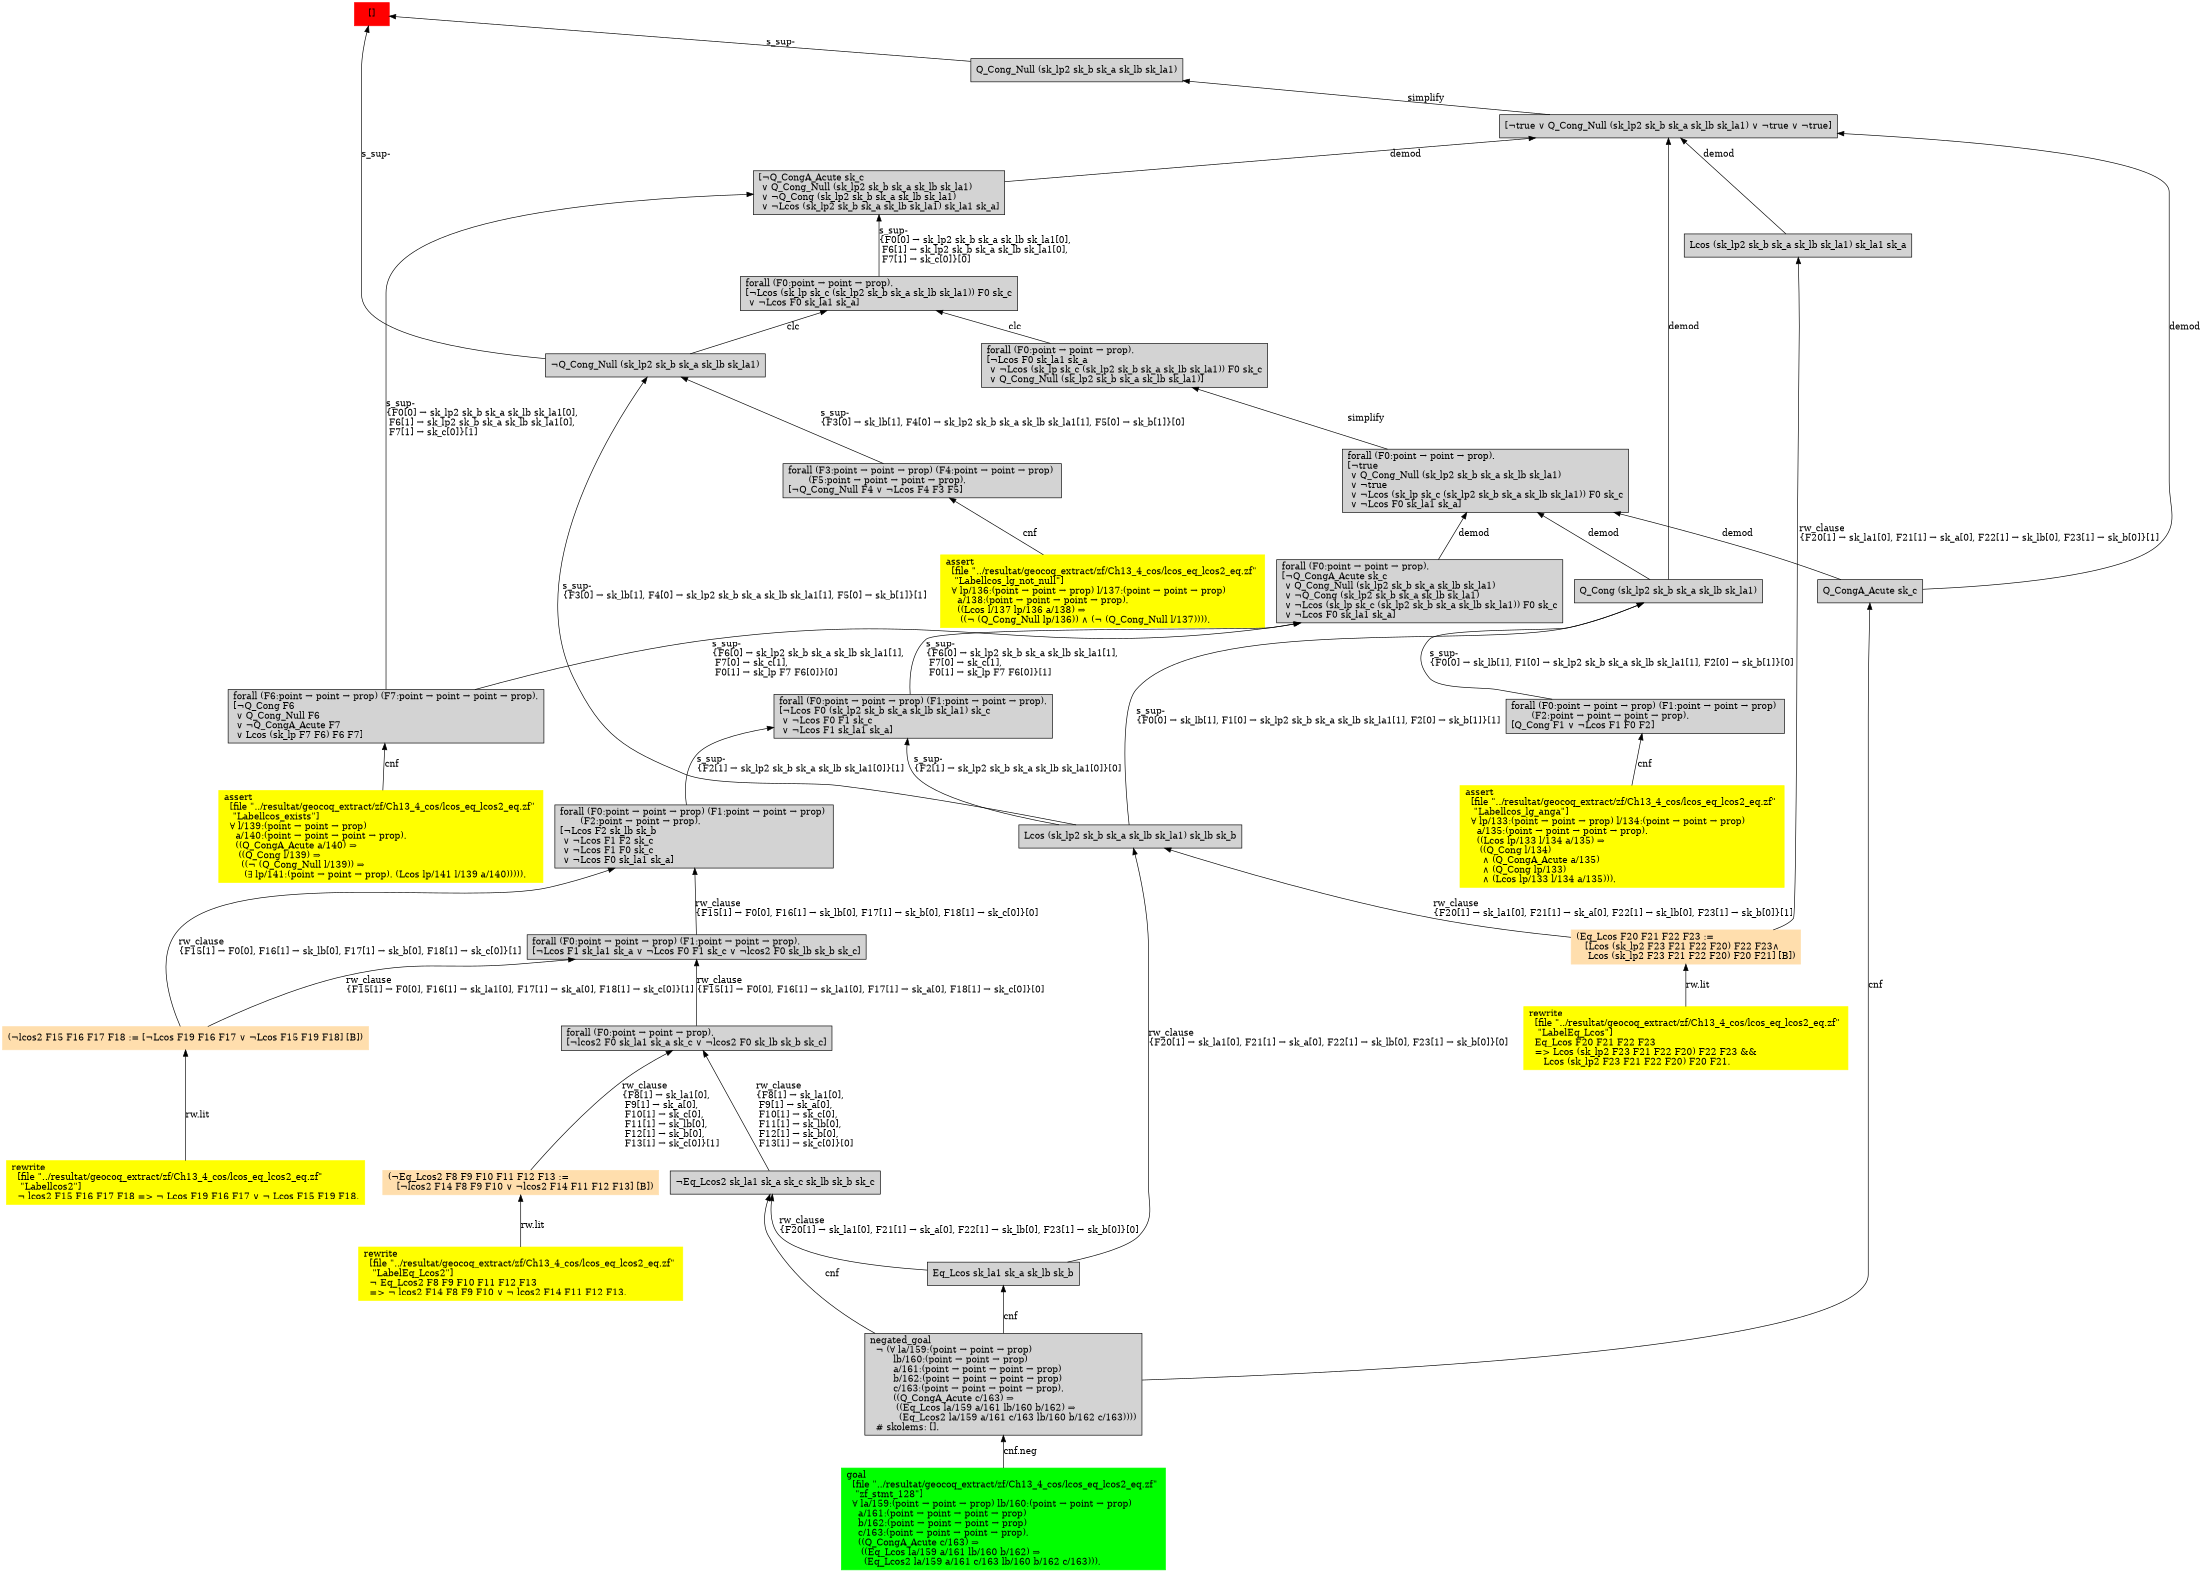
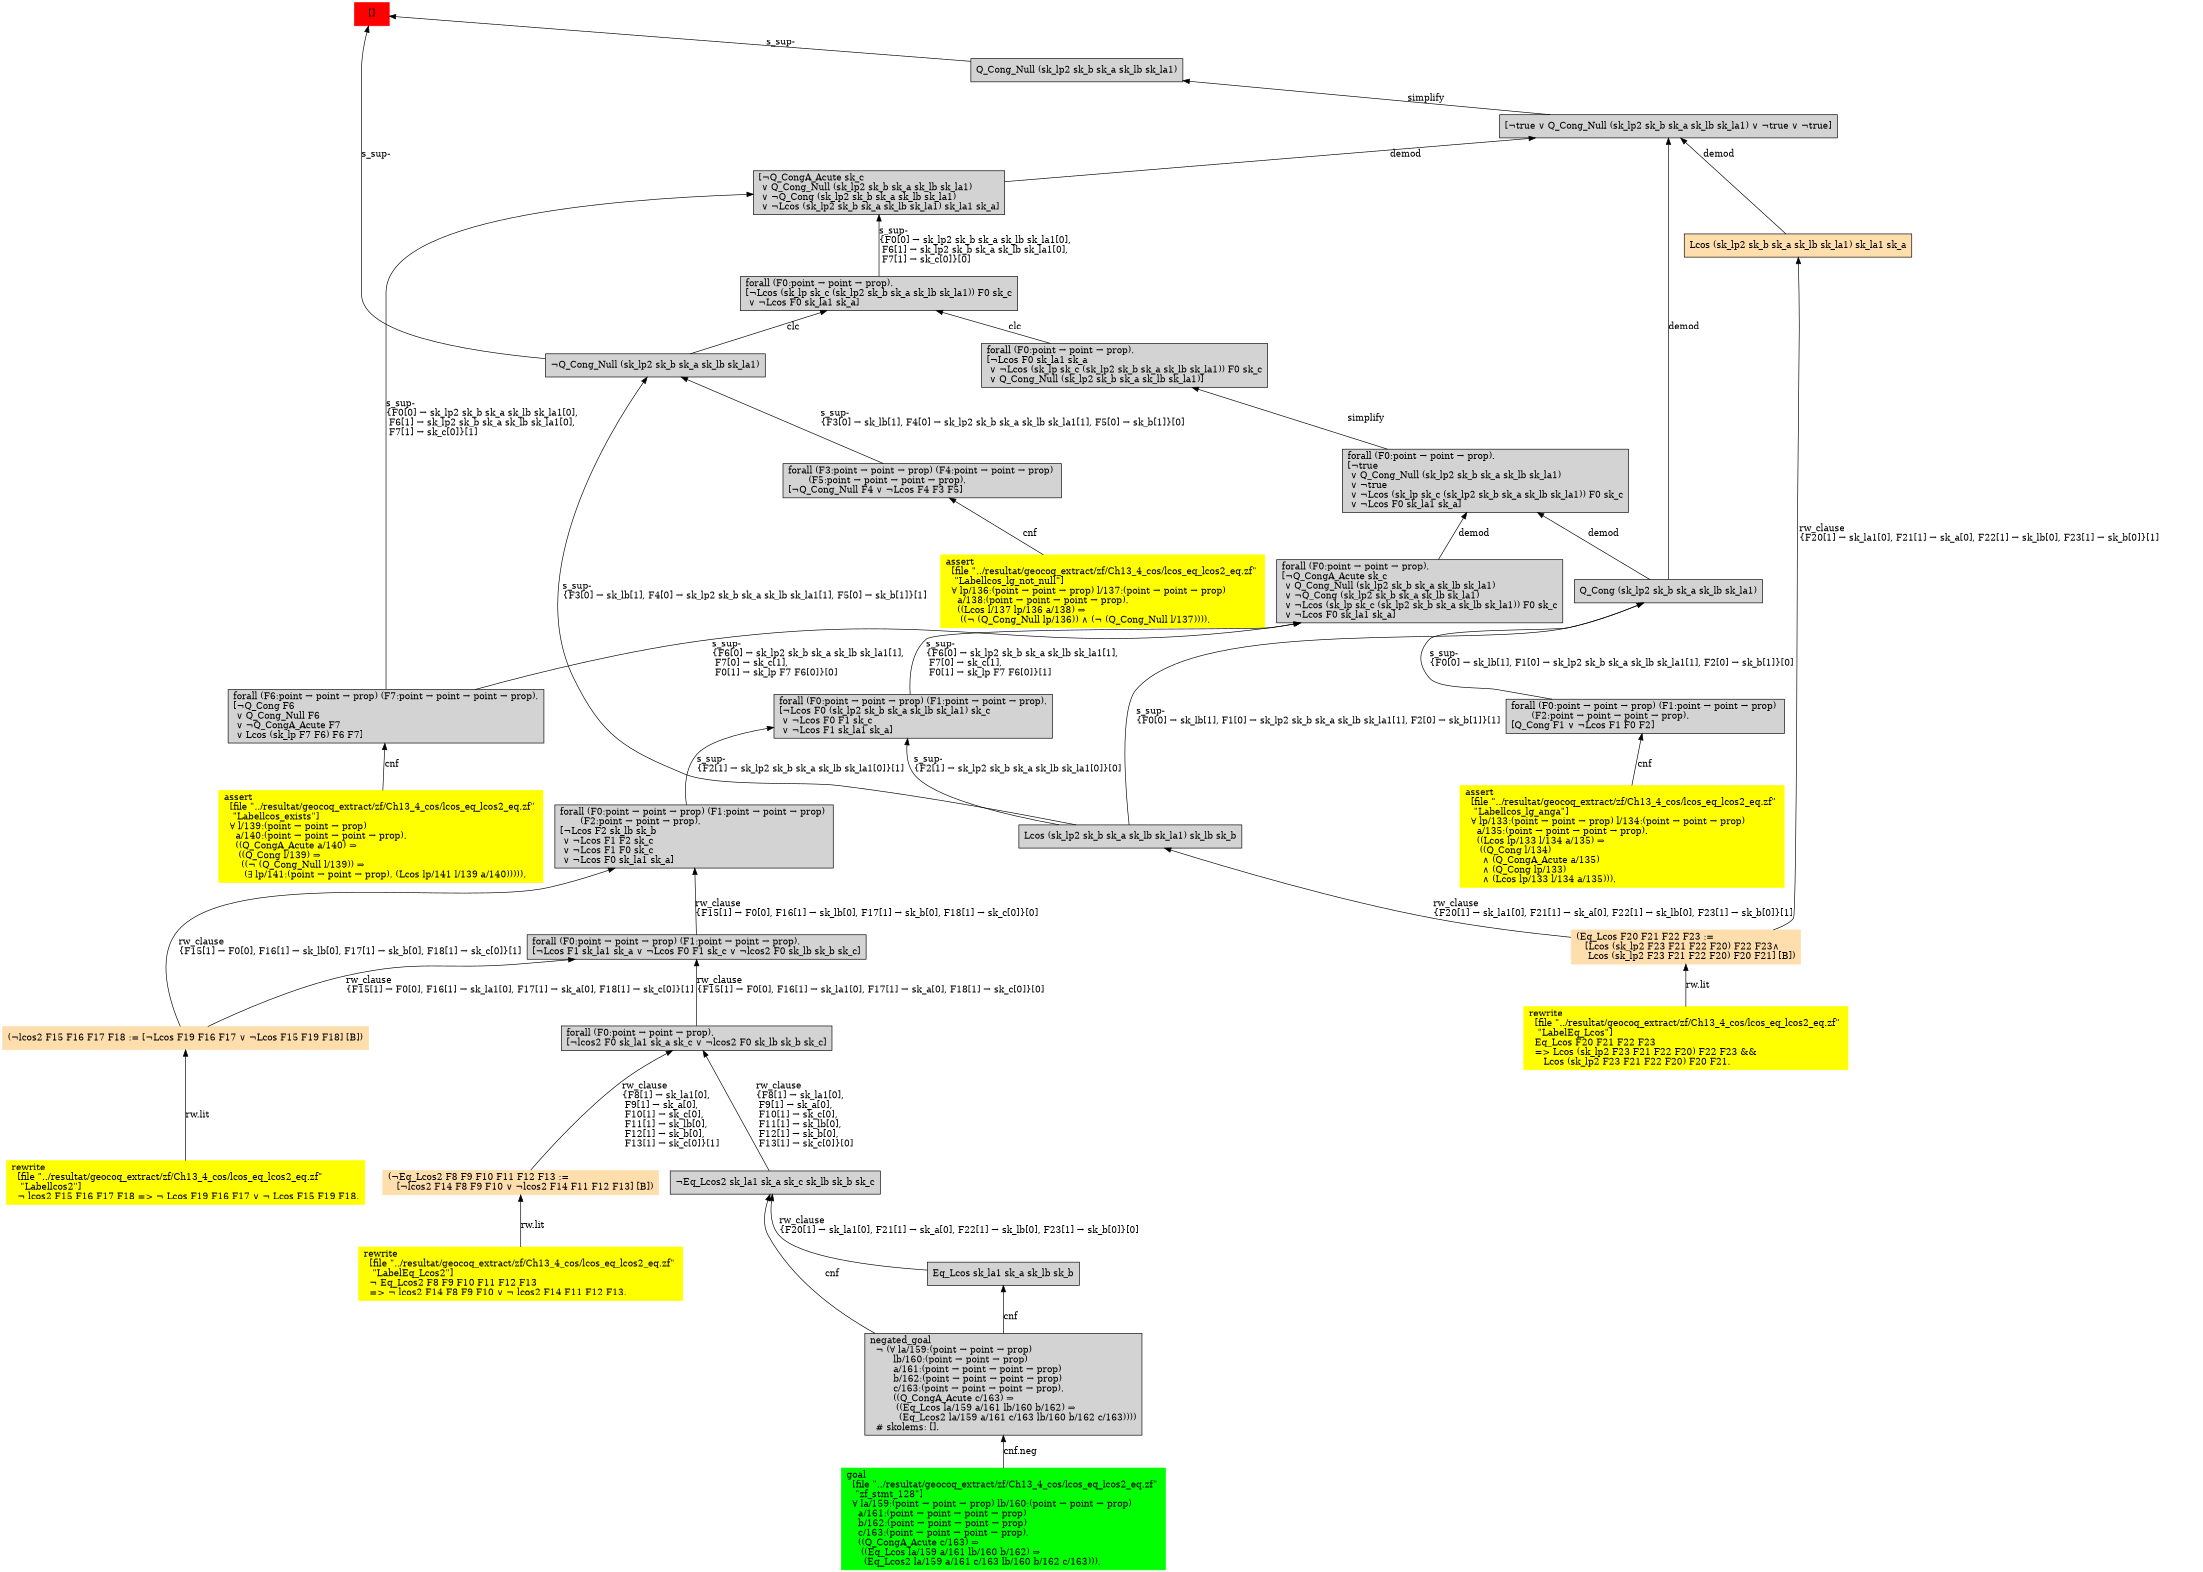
node "Lcos (sk_lp2 sk_b sk_a sk_lb sk_la1) sk_la1 sk_a": fillcolor lightgrey -> navajowhite
node "Q_CongA_Acute sk_c": removed
edge "Eq_Lcos sk_la1 sk_a sk_lb sk_b" -> "Lcos (sk_lp2 sk_b sk_a sk_lb sk_la1) sk_lb sk_b": removed, label "rw_clause {F20[1] → sk_la1[0], F21[1] → sk_a[0], F22[1] → sk_lb[0], F23[1] → sk_b[0]}[0]"
